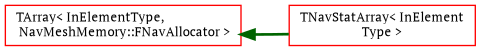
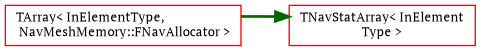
edge "TNavStatArray< InElement Type >" -> "TArray< InElementType, NavMeshMemory::FNavAllocator >": reversed
